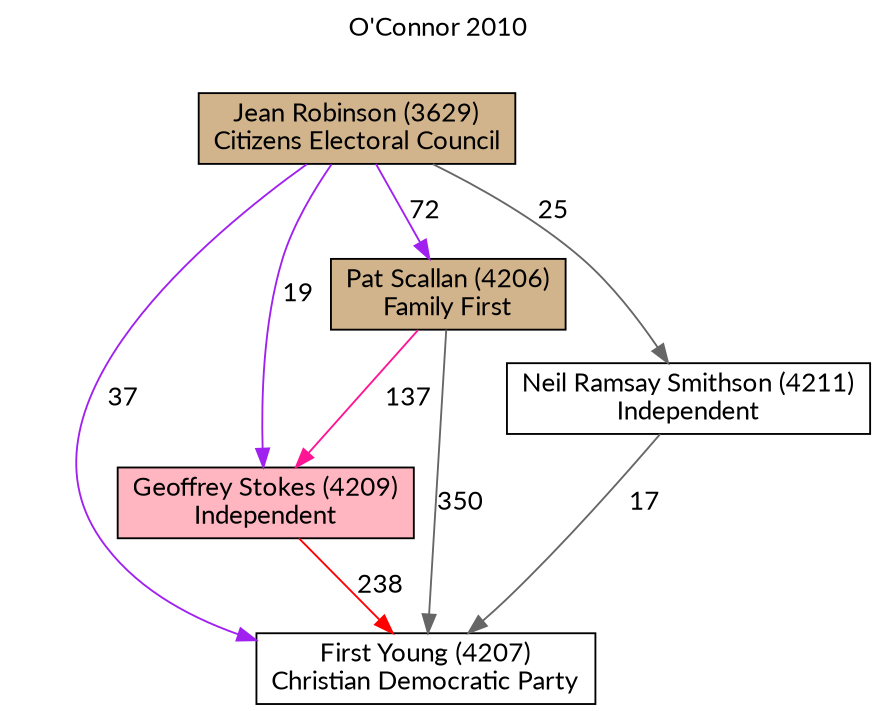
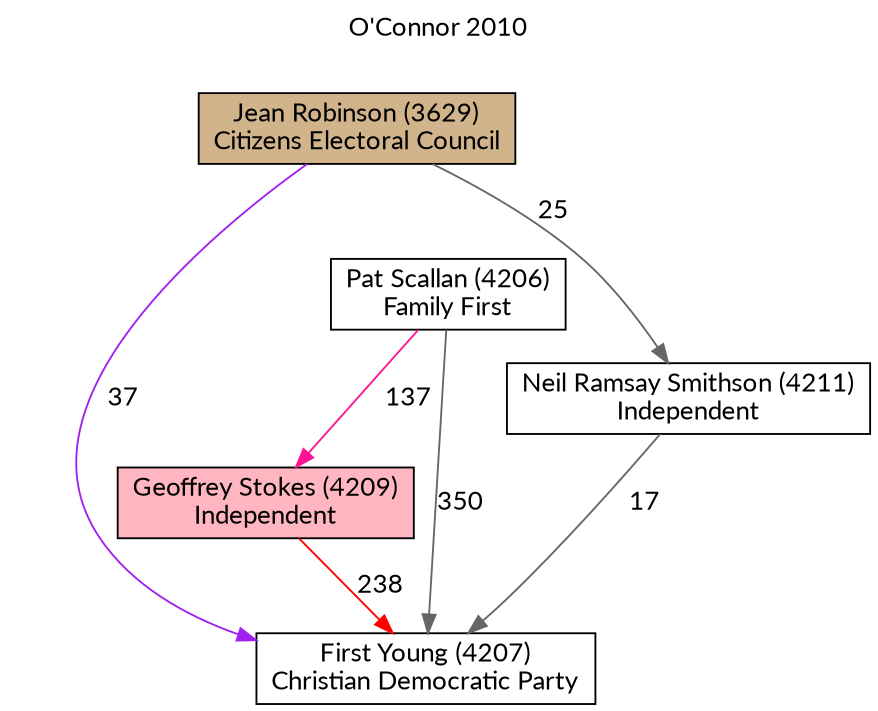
edge "Jean Robinson (3629) Citizens Electoral Council" -> "Pat Scallan (4206) Family First": removed, label "72"
node "Pat Scallan (4206) Family First": fillcolor tan -> white
edge "Jean Robinson (3629) Citizens Electoral Council" -> "Geoffrey Stokes (4209) Independent": removed, label "19"
